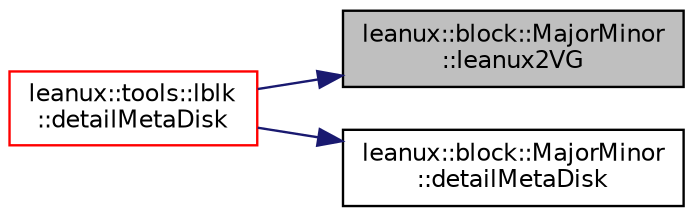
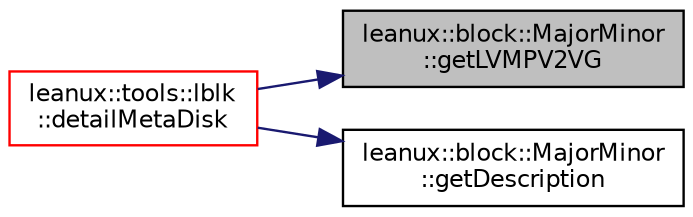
node "leanux::block::MajorMinor ::leanux2VG": label "leanux::block::MajorMinor ::leanux2VG" -> "leanux::block::MajorMinor ::getLVMPV2VG"
node "leanux::block::MajorMinor ::detailMetaDisk": label "leanux::block::MajorMinor ::detailMetaDisk" -> "leanux::block::MajorMinor ::getDescription"
